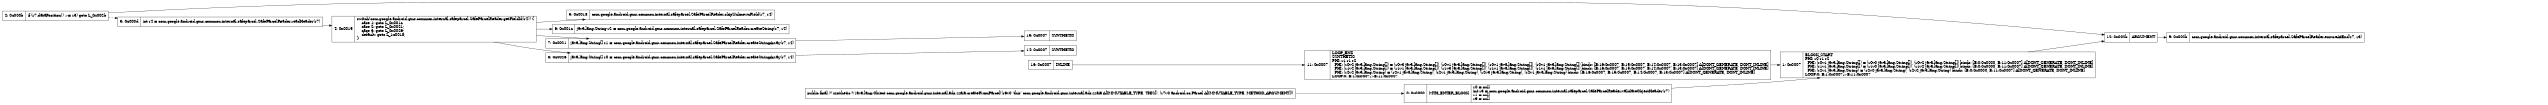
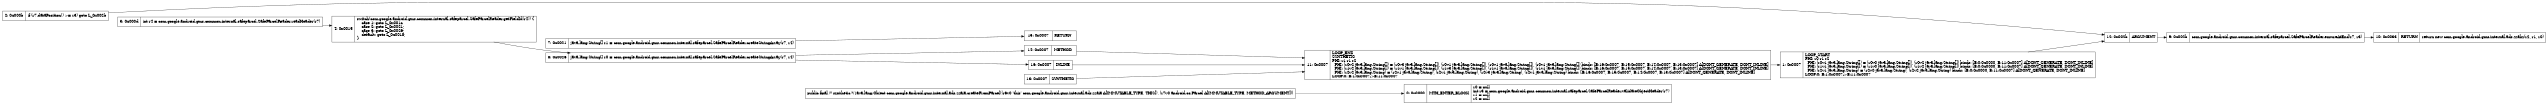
node "5: 0x0018": removed
edge "2: 0x000b" -> "3: 0x000d": removed
node "6: 0x001c": removed
node "4: 0x0015": text "default: goto L_1x0018;" -> "default: goto L_0x0018;"
node "15: 0x0007": text "SYNTHETIC" -> "RETURN"
edge "4: 0x0015" -> "7: 0x0021": removed
node "10: 0x0033": added
node "14: 0x0007": text "SYNTHETIC" -> "METHOD"
edge "14: 0x0007" -> "11: 0x0007": added
node "1: 0x0007": text "BLOCK_START" -> "LOOP_START"
edge "8: 0x0026" -> "16: 0x0007": added
node "13: 0x0007": added
edge "0: 0x0000" -> "1: 0x0007": removed
node "0: 0x0000": text "r9 = null" -> "r2 = null"
